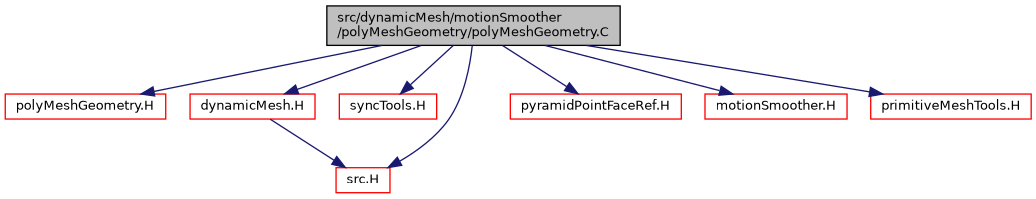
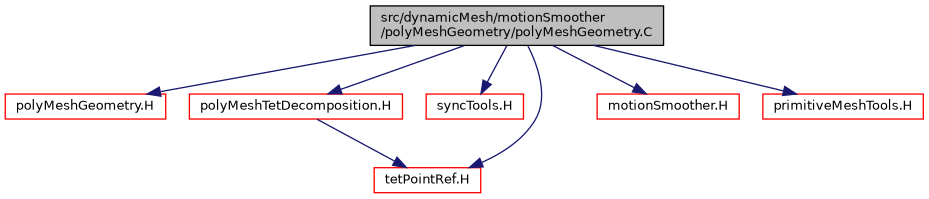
node "dynamicMesh.H": label "dynamicMesh.H" -> "polyMeshTetDecomposition.H"
node "pyramidPointFaceRef.H": removed
node "src.H": label "src.H" -> "tetPointRef.H"
